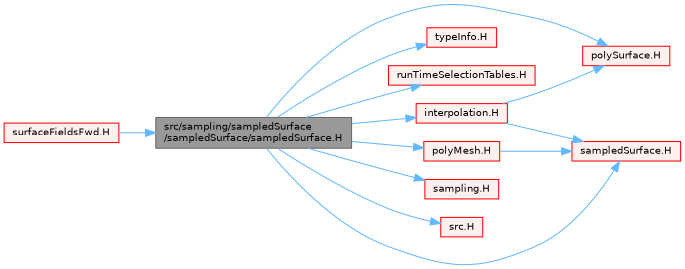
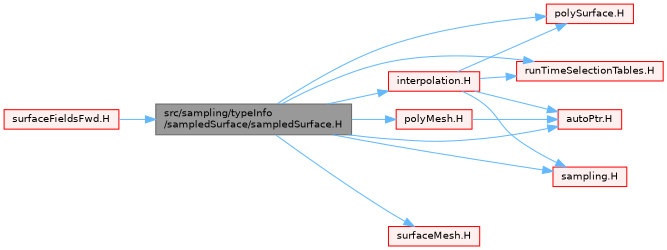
node "typeInfo.H": removed
edge "interpolation.H" -> "runTimeSelectionTables.H": added
edge "interpolation.H" -> "sampling.H": added
node "src/sampling/sampledSurface /sampledSurface/sampledSurface.H": label "src/sampling/sampledSurface /sampledSurface/sampledSurface.H" -> "src/sampling/typeInfo /sampledSurface/sampledSurface.H"
node "sampledSurface.H": label "sampledSurface.H" -> "autoPtr.H"
node "src.H": label "src.H" -> "surfaceMesh.H"
